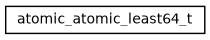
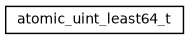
node "atomic_atomic_least64_t": label "atomic_atomic_least64_t" -> "atomic_uint_least64_t"
